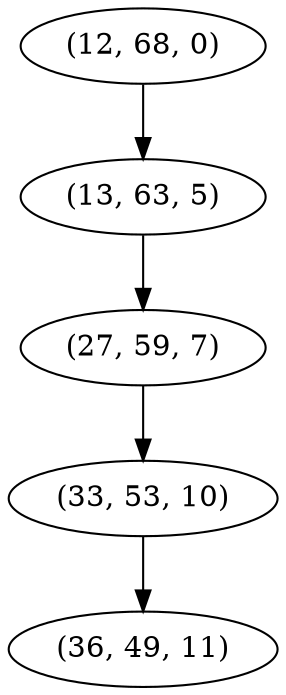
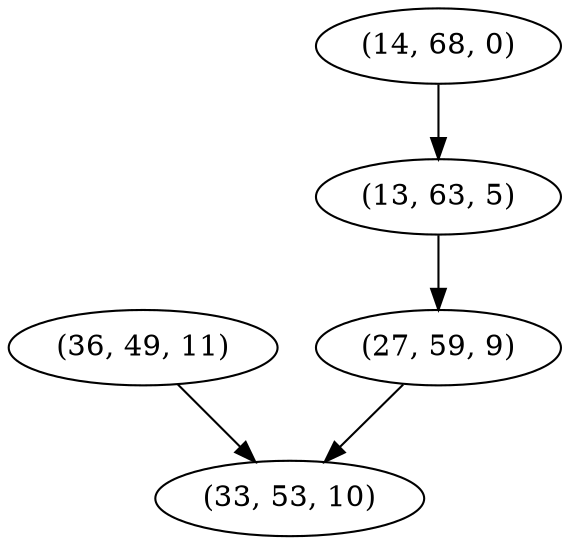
node "(12, 68, 0)": label "(12, 68, 0)" -> "(14, 68, 0)"
node "(27, 59, 7)": label "(27, 59, 7)" -> "(27, 59, 9)"
edge "(33, 53, 10)" -> "(36, 49, 11)": reversed
